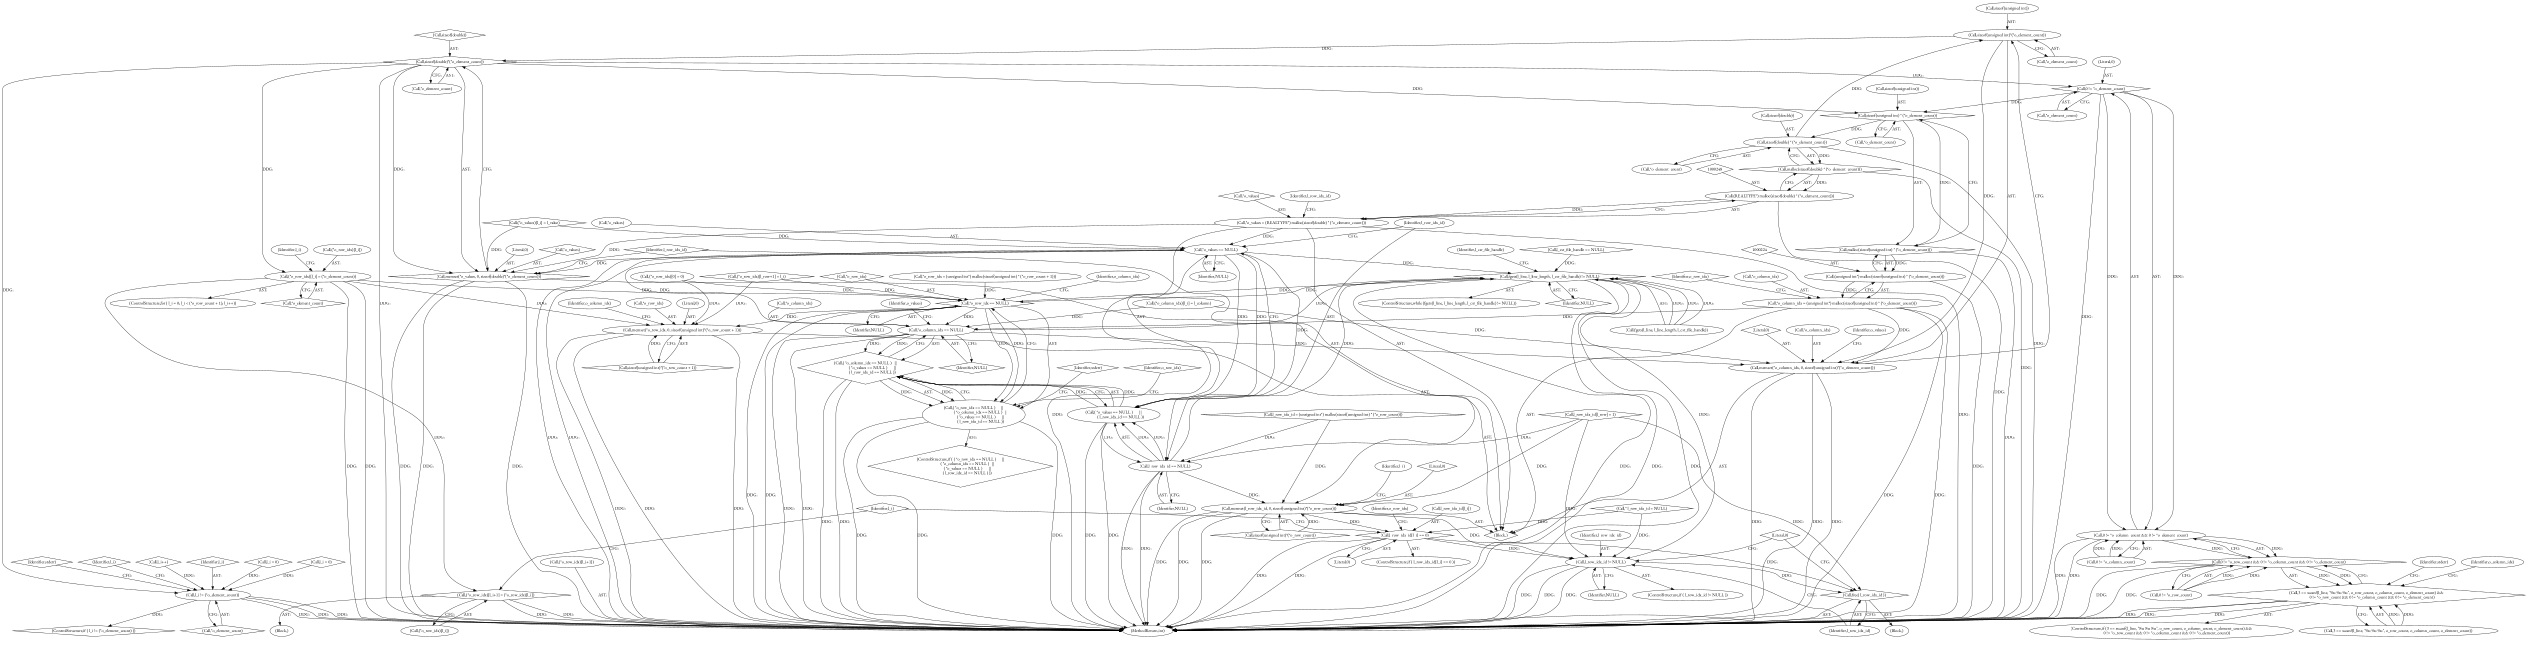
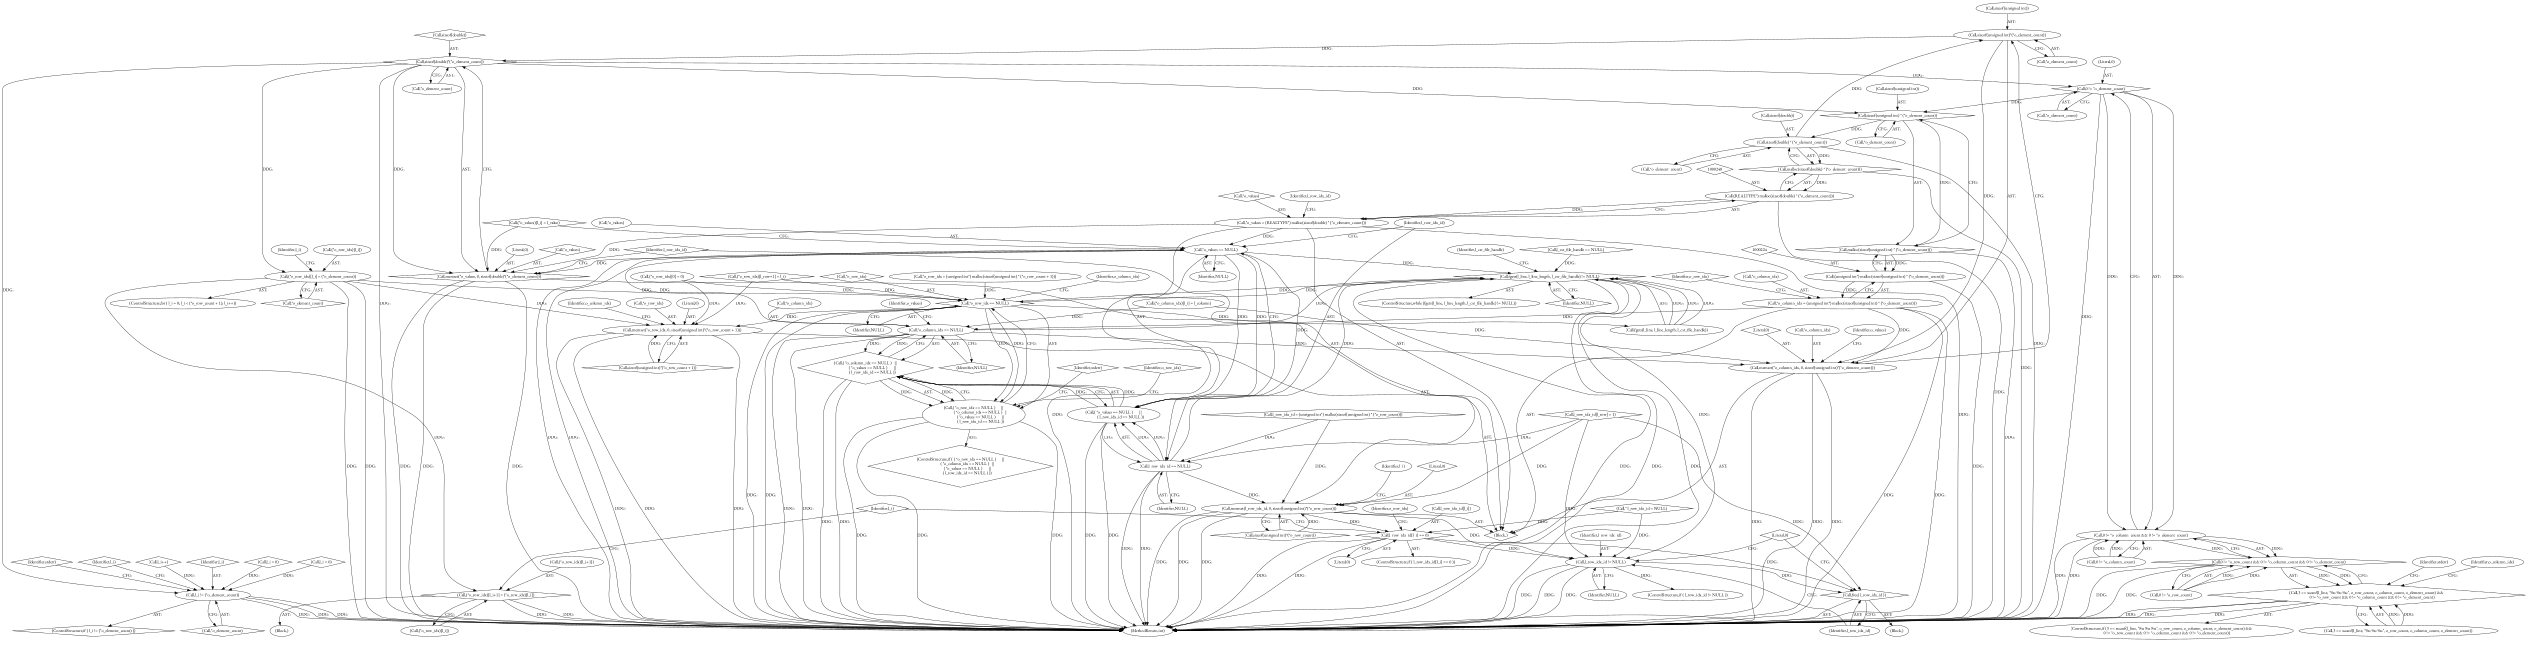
edge "(Call,(*o_values)[l_i] = l_value)" -> "(Call,*o_values == NULL)": label "DDG: " -> "CFG: "
edge "(Call,0 != *o_column_count && 0 != *o_element_count)" -> "(Call,0 != *o_element_count)": label "AST: " -> "CFG: "
edge "(Call,*o_row_idx == NULL)" -> "(Call,*o_column_idx == NULL)": now "(Call,*o_row_idx == NULL)" -> "(Call,fgets(l_line, l_line_length, l_csr_file_handle))"
edge "(Call,l_row_idx_id != NULL)" -> "(ControlStructure,if ( l_row_idx_id != NULL ))": label "AST: " -> "DDG: "
edge "(Call,l_i != (*o_element_count))" -> "(ControlStructure,if ( l_i != (*o_element_count) ))": label "DDG: " -> "AST: "
edge "(Call,(*o_row_idx)[l_i+1])" -> "(MethodReturn,int)": now "(Call,(*o_row_idx)[l_i+1])" -> "(Call,(*o_row_idx)[l_i+1] = (*o_row_idx)[l_i])"
